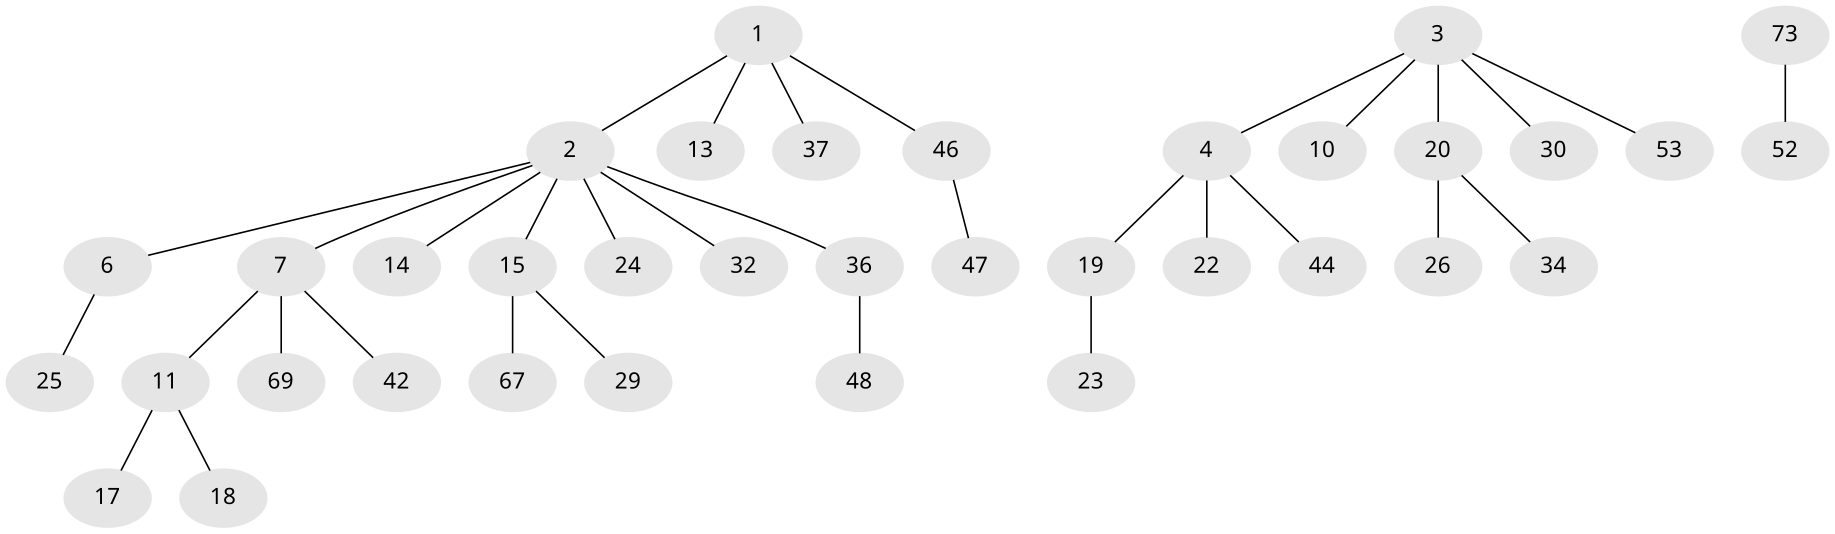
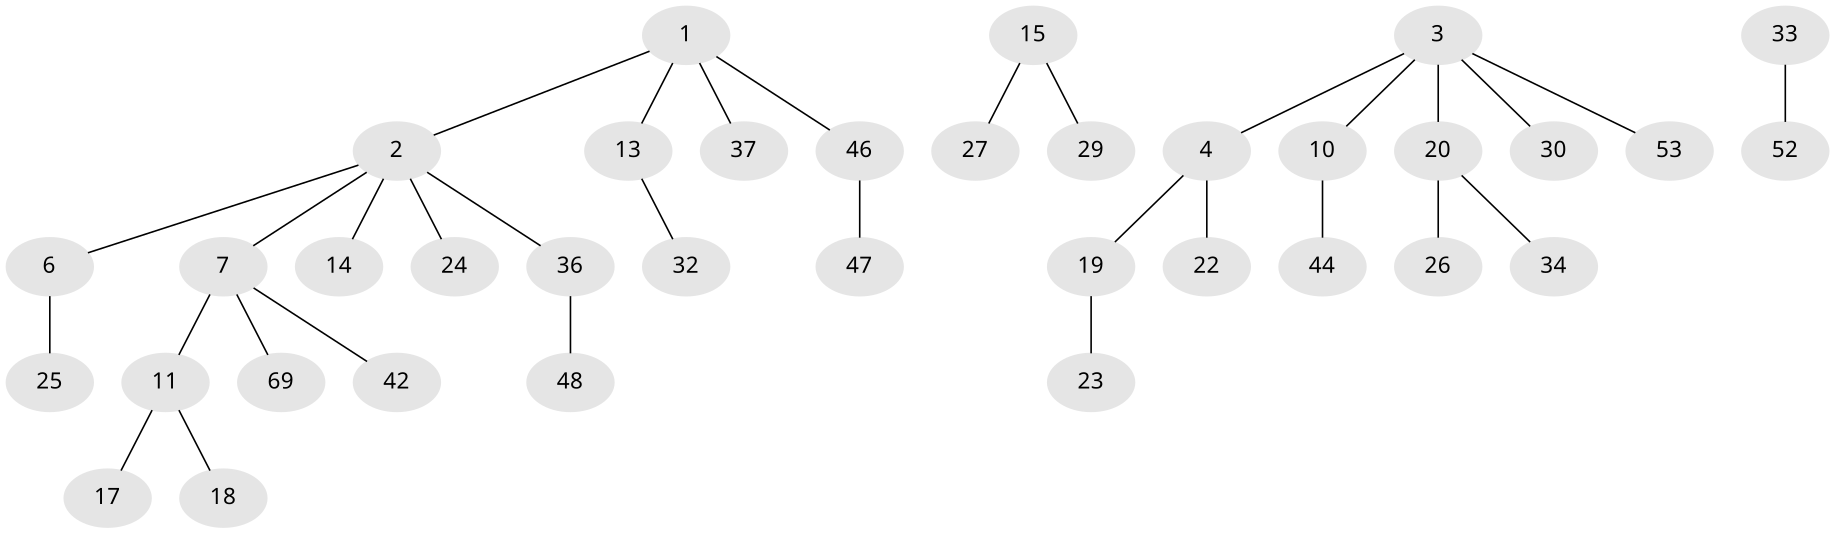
node "73": label "73" -> "33"
edge "2" -- "15": removed
edge "2" -- "32": now "13" -- "32"
edge "4" -- "44": now "10" -- "44"
node "67": label "67" -> "27"
